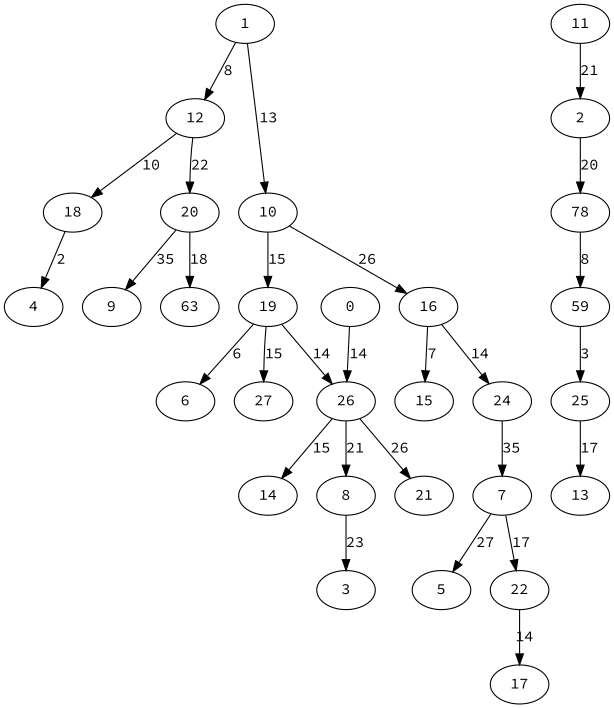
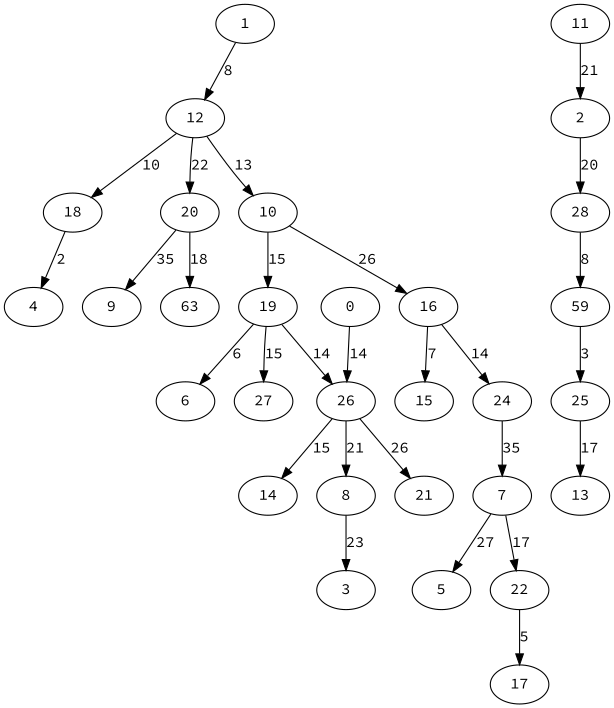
edge "1" -> "10": now "12" -> "10"
node "78": label "78" -> "28"
edge "22" -> "17": label "14" -> "5"
